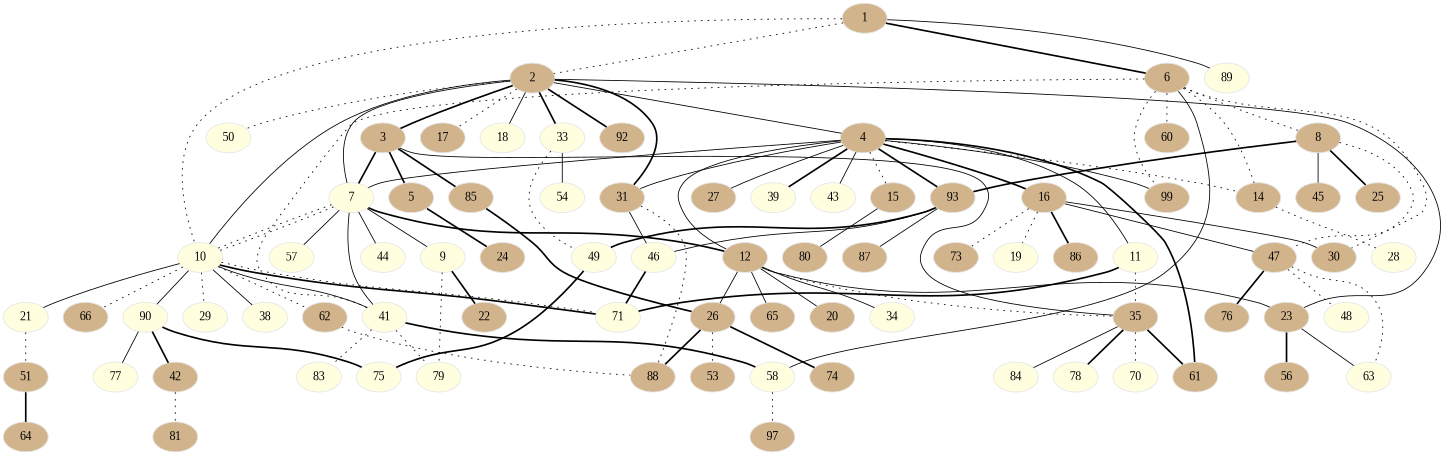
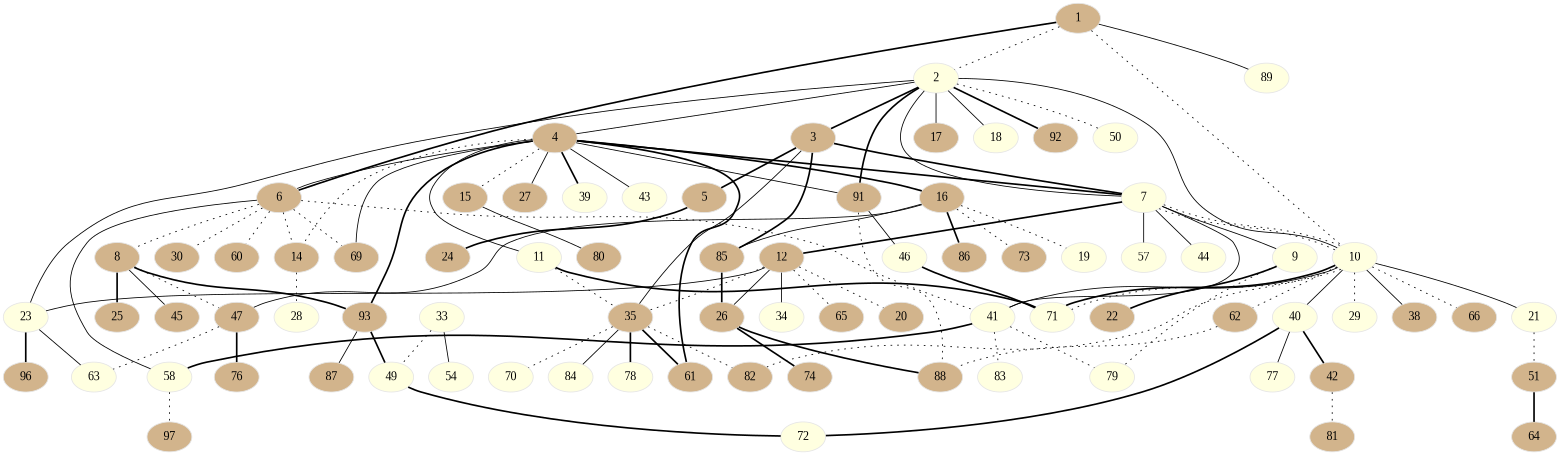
node "2": fillcolor tan -> lightyellow
edge "2" -- "17": style dotted -> solid
edge "2" -- "33": removed
edge "4" -- "7": style solid -> bold
edge "4" -- "12": now "4" -- "6"
node "31": label "31" -> "91"
node "99": label "99" -> "69"
edge "16" -- "30": now "16" -- "85"
edge "93" -- "46": removed
edge "12" -- "65": style solid -> dotted
edge "12" -- "20": style solid -> dotted
node "90": label "90" -> "40"
node "38": fillcolor lightyellow -> tan
node "23": fillcolor tan -> lightyellow
node "48": removed
node "75": label "75" -> "72"
node "53": removed
node "82": added
node "56": label "56" -> "96"
